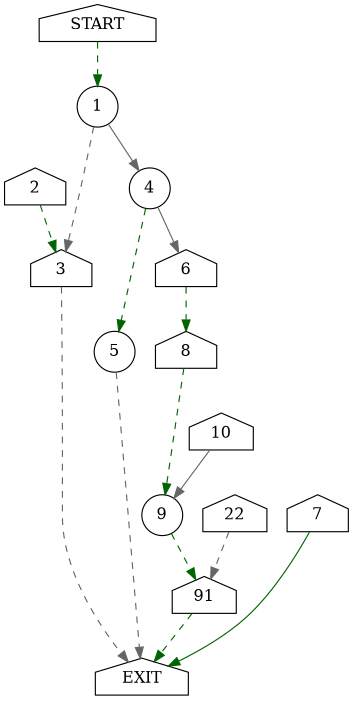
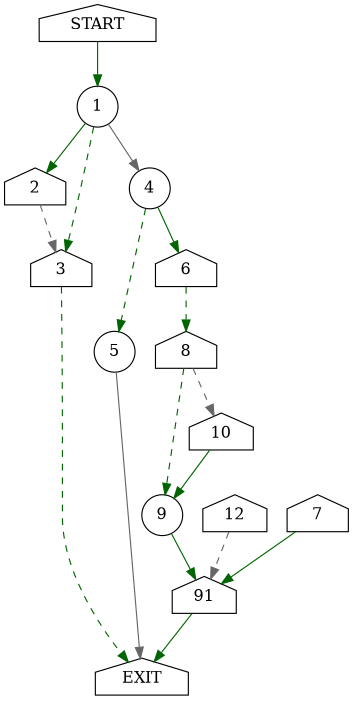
edge "START" -> "1": style dashed -> solid
edge "1" -> "2": added
edge "1" -> "3": color gray40 -> darkgreen
edge "2" -> "3": color darkgreen -> gray40
edge "4" -> "6": color gray40 -> darkgreen
edge "8" -> "10": added
edge "10" -> "9": color gray40 -> darkgreen
edge "3" -> "EXIT": color gray40 -> darkgreen
edge "5" -> "EXIT": style dashed -> solid
node "22": label "22" -> "12"
edge "9" -> "91": style dashed -> solid
edge "7" -> "EXIT": now "7" -> "91"
edge "91" -> "EXIT": style dashed -> solid
